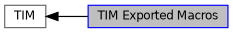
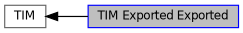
node "TIM Exported Macros": label "TIM Exported Macros" -> "TIM Exported Exported"
